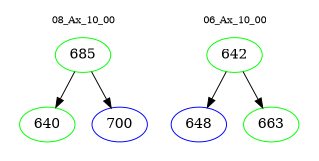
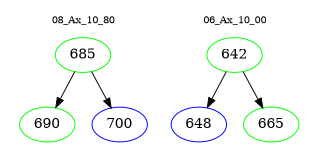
cluster "08_Ax_10_00": label "08_Ax_10_00" -> "08_Ax_10_80"
node "640": label "640" -> "690"
node "663": label "663" -> "665"
